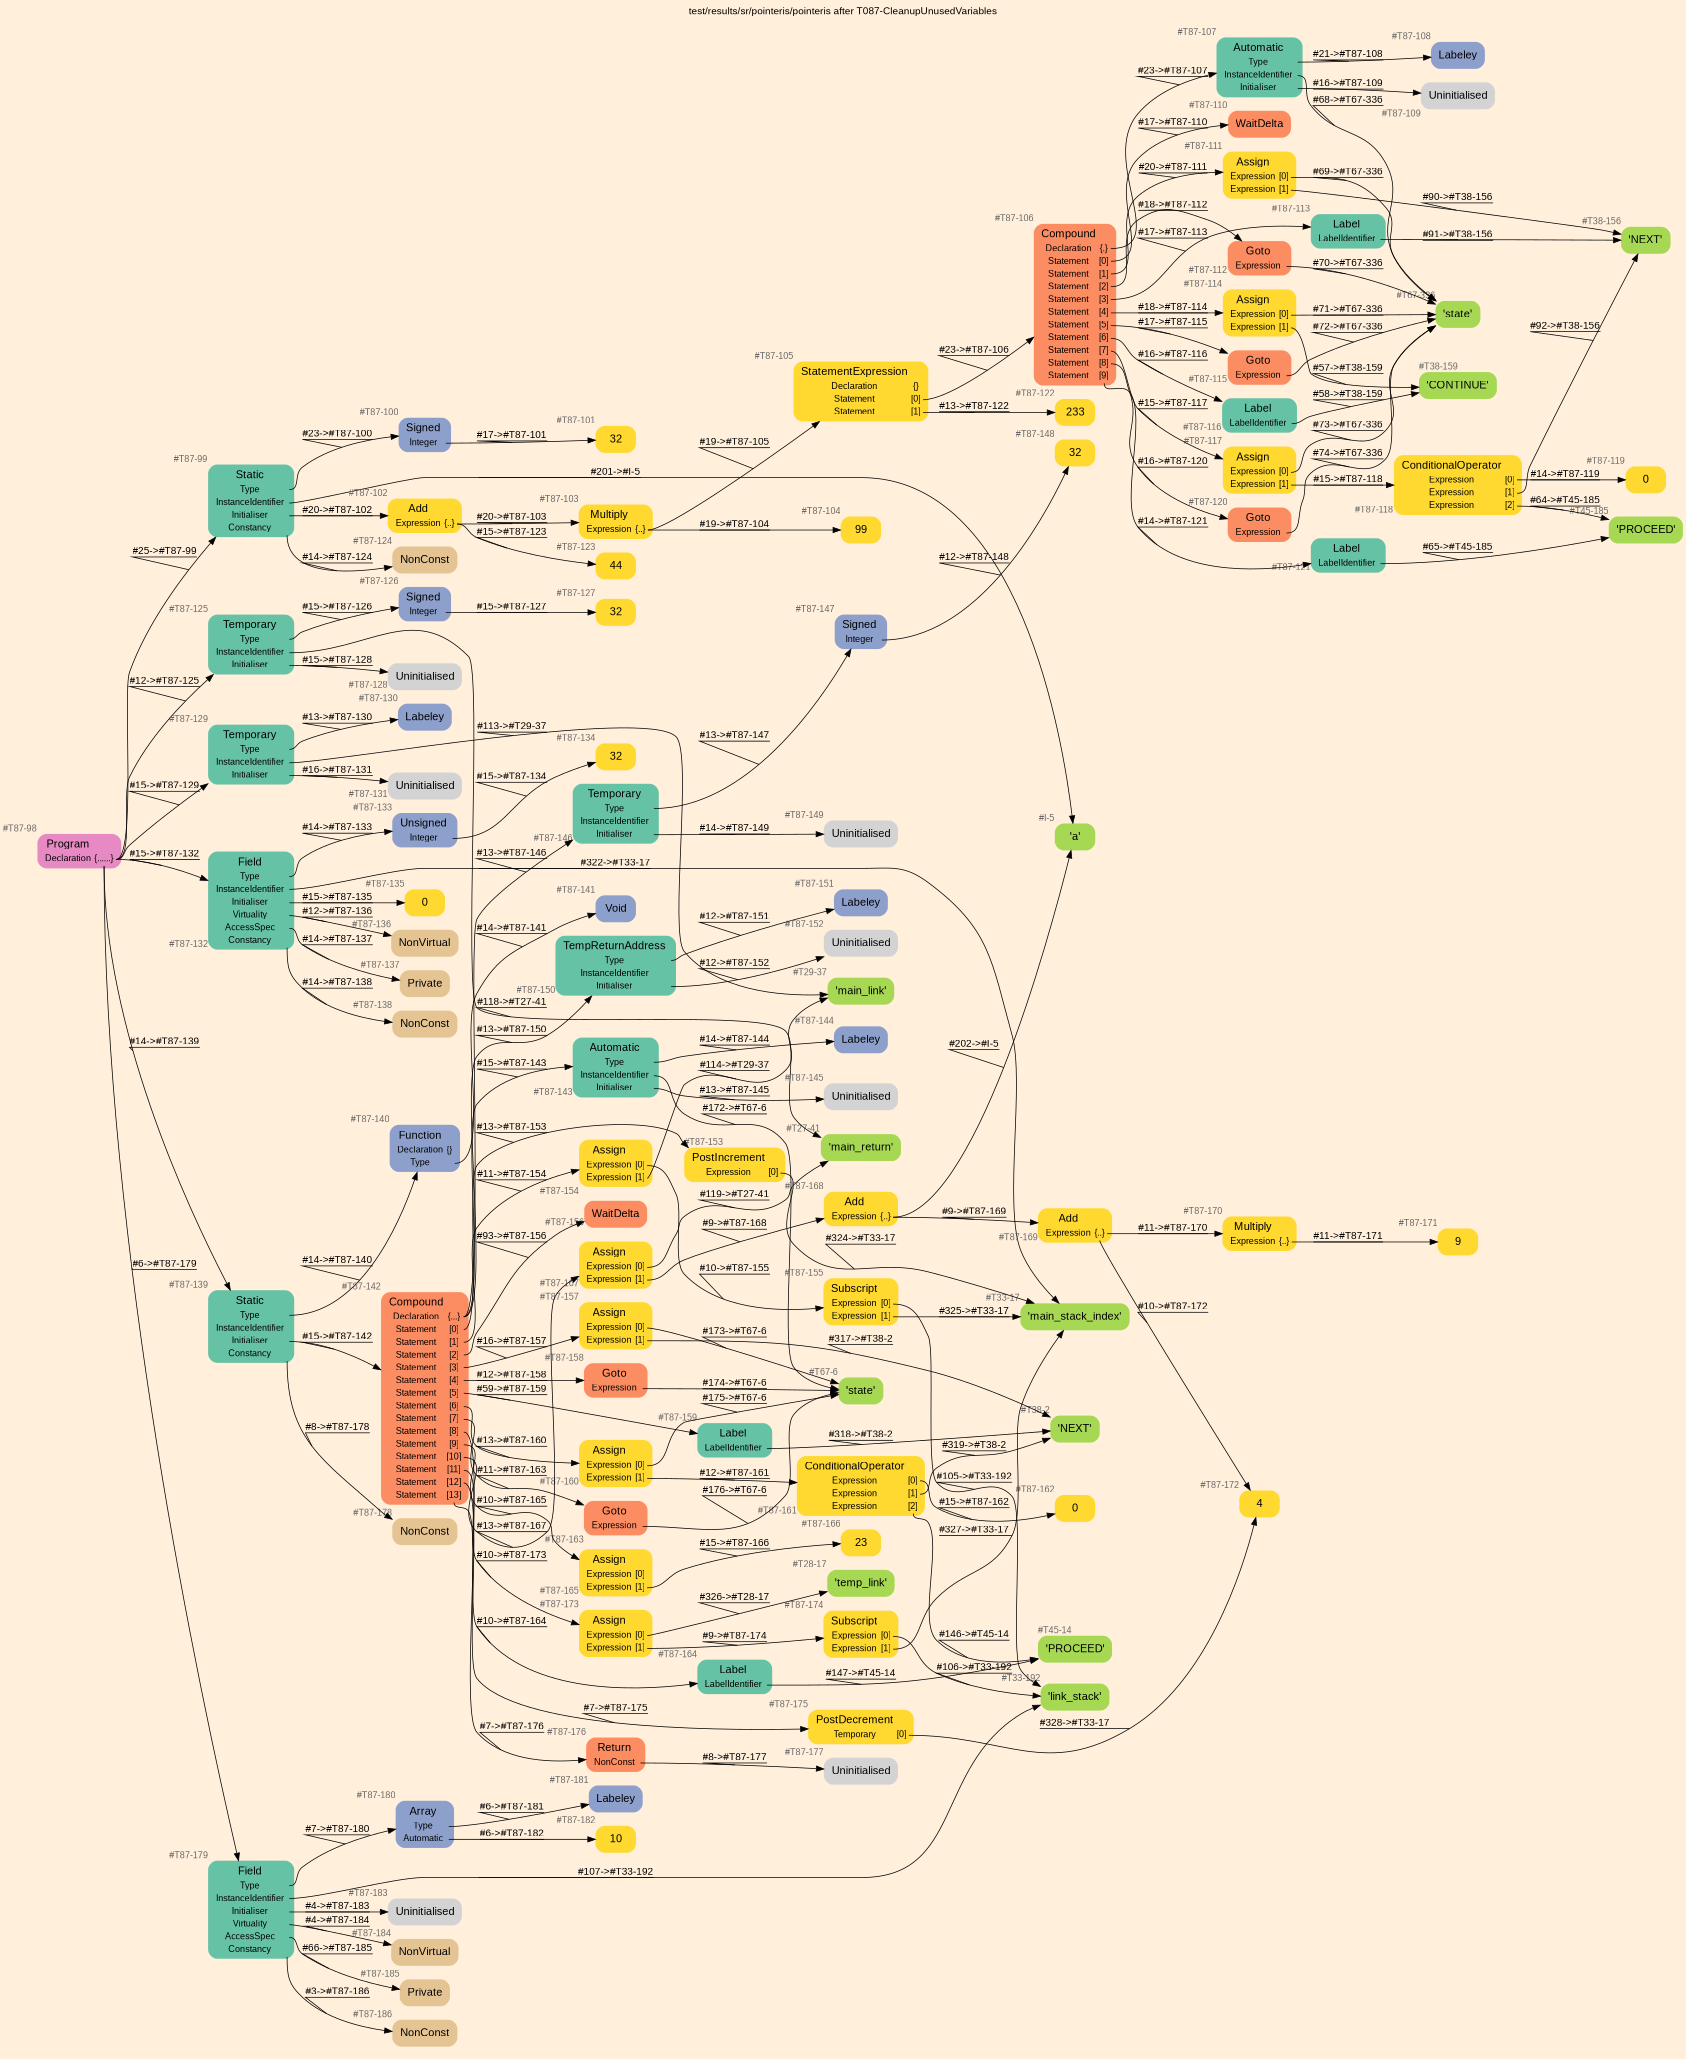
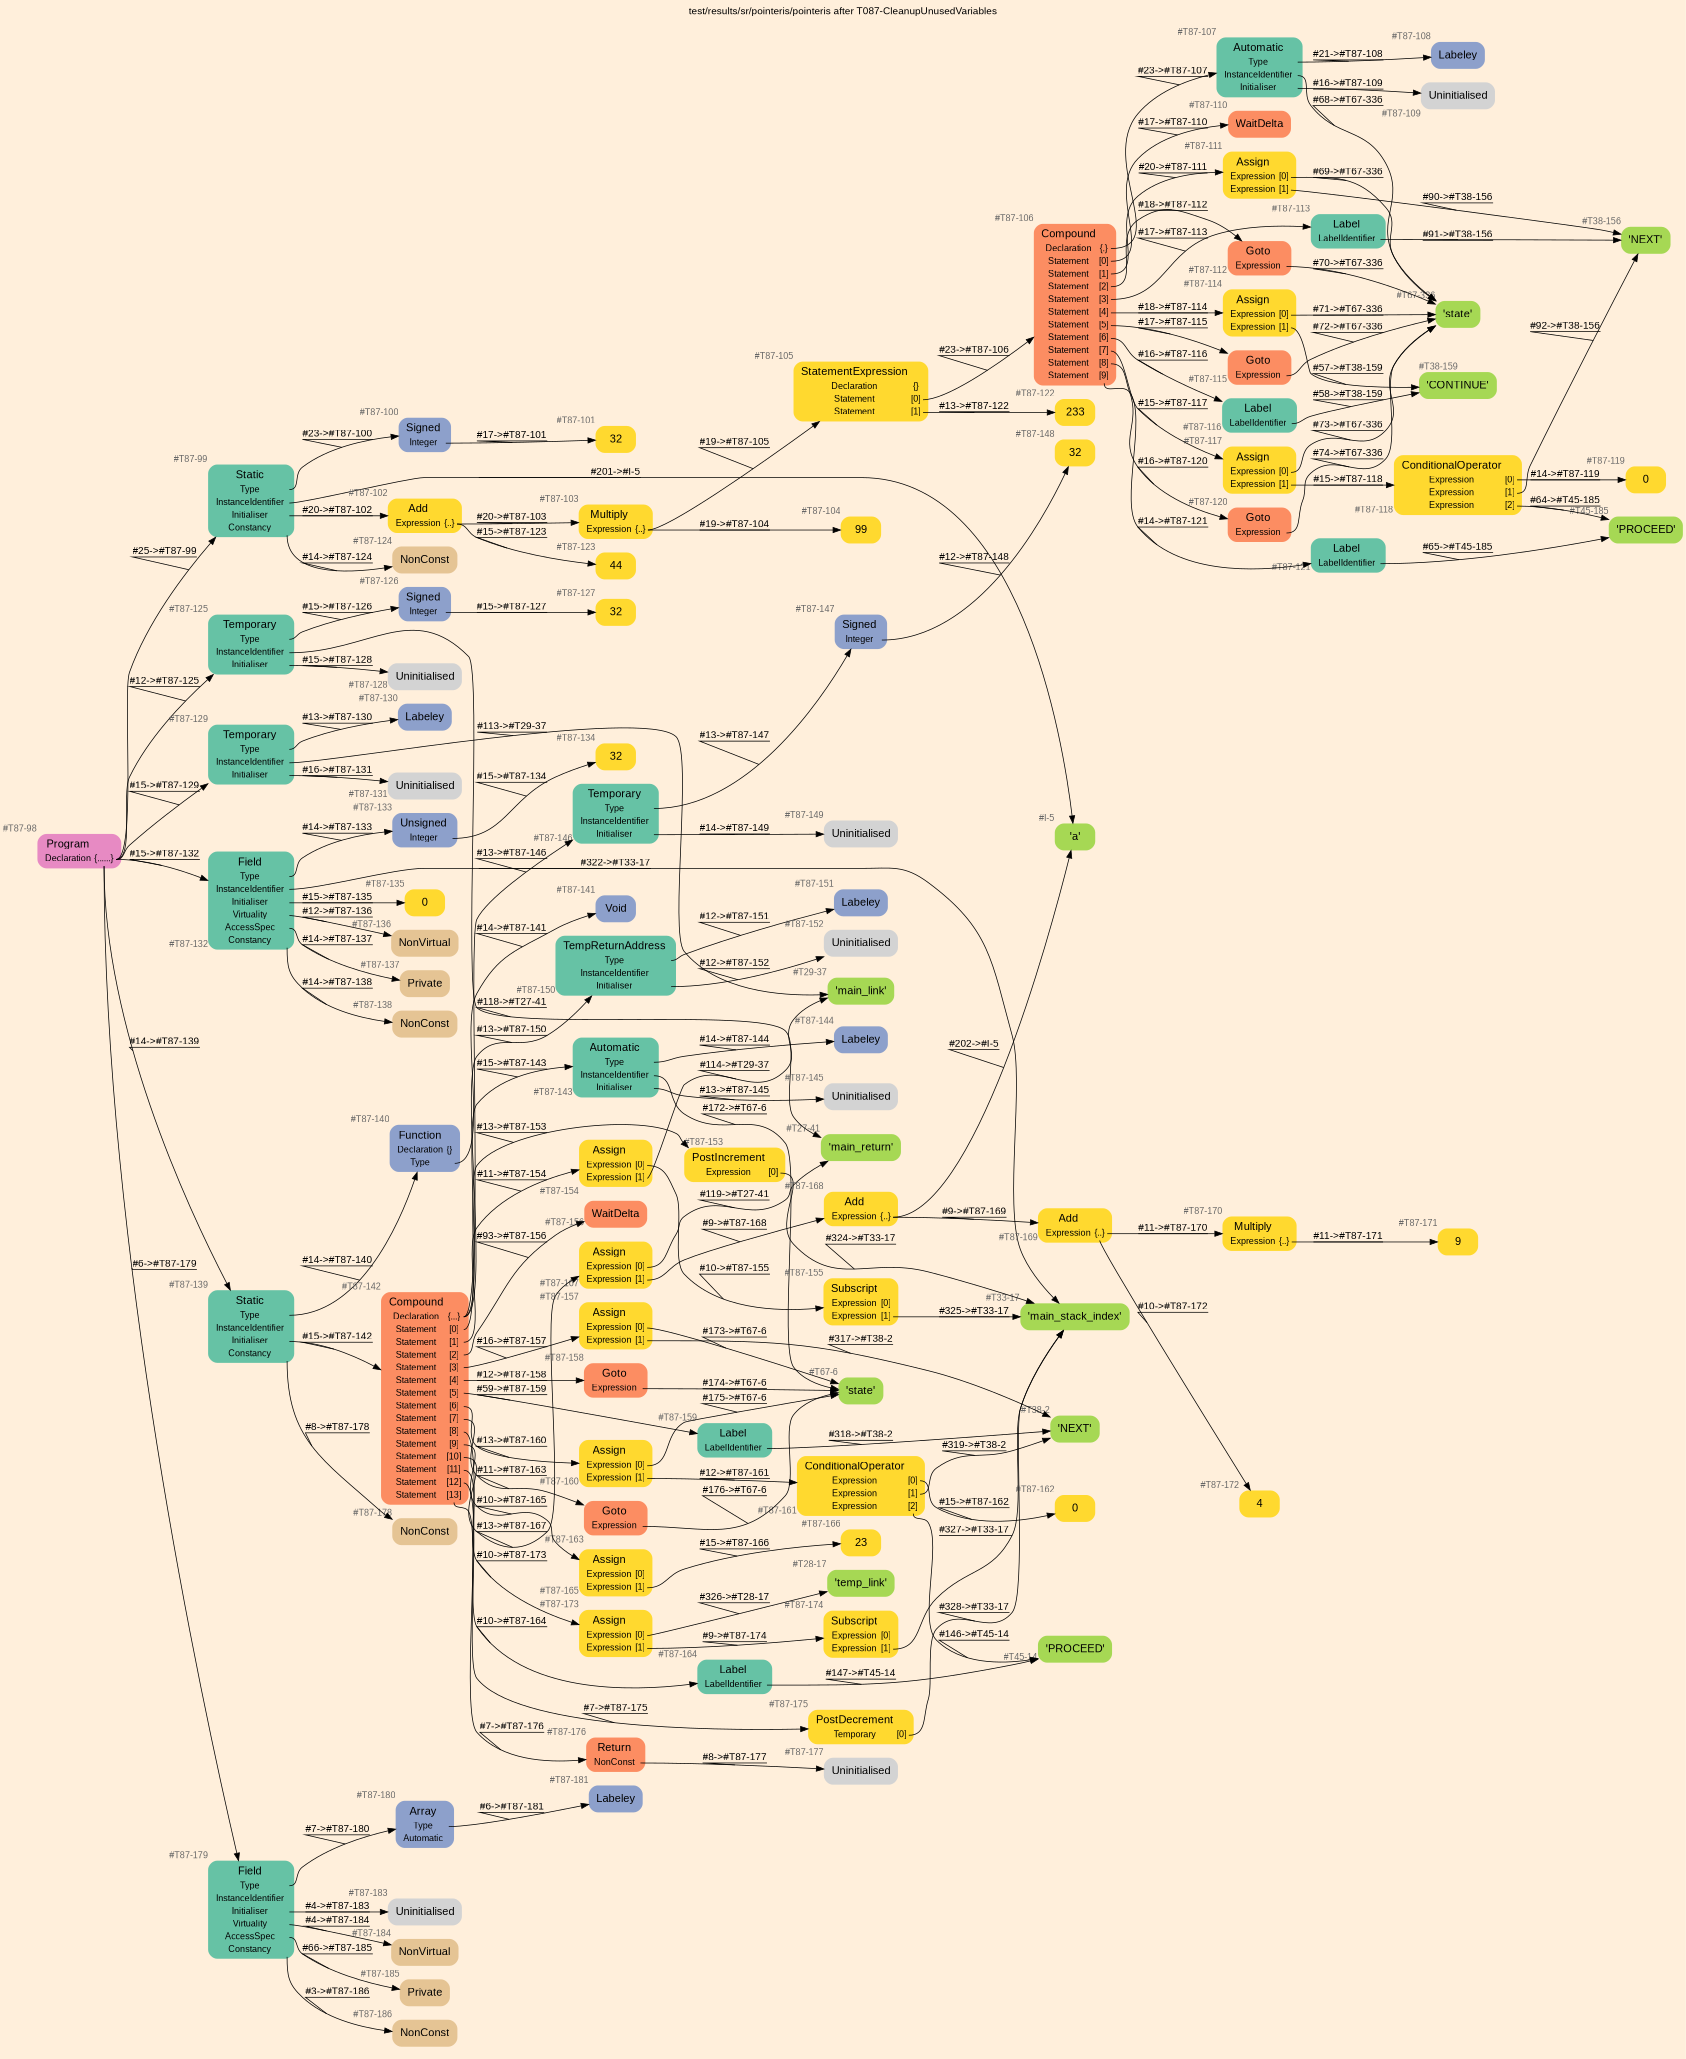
node "'link_stack'": removed
edge "PostDecrement" -> "4": now "PostDecrement" -> "'main_stack_index'"
node "10": removed
